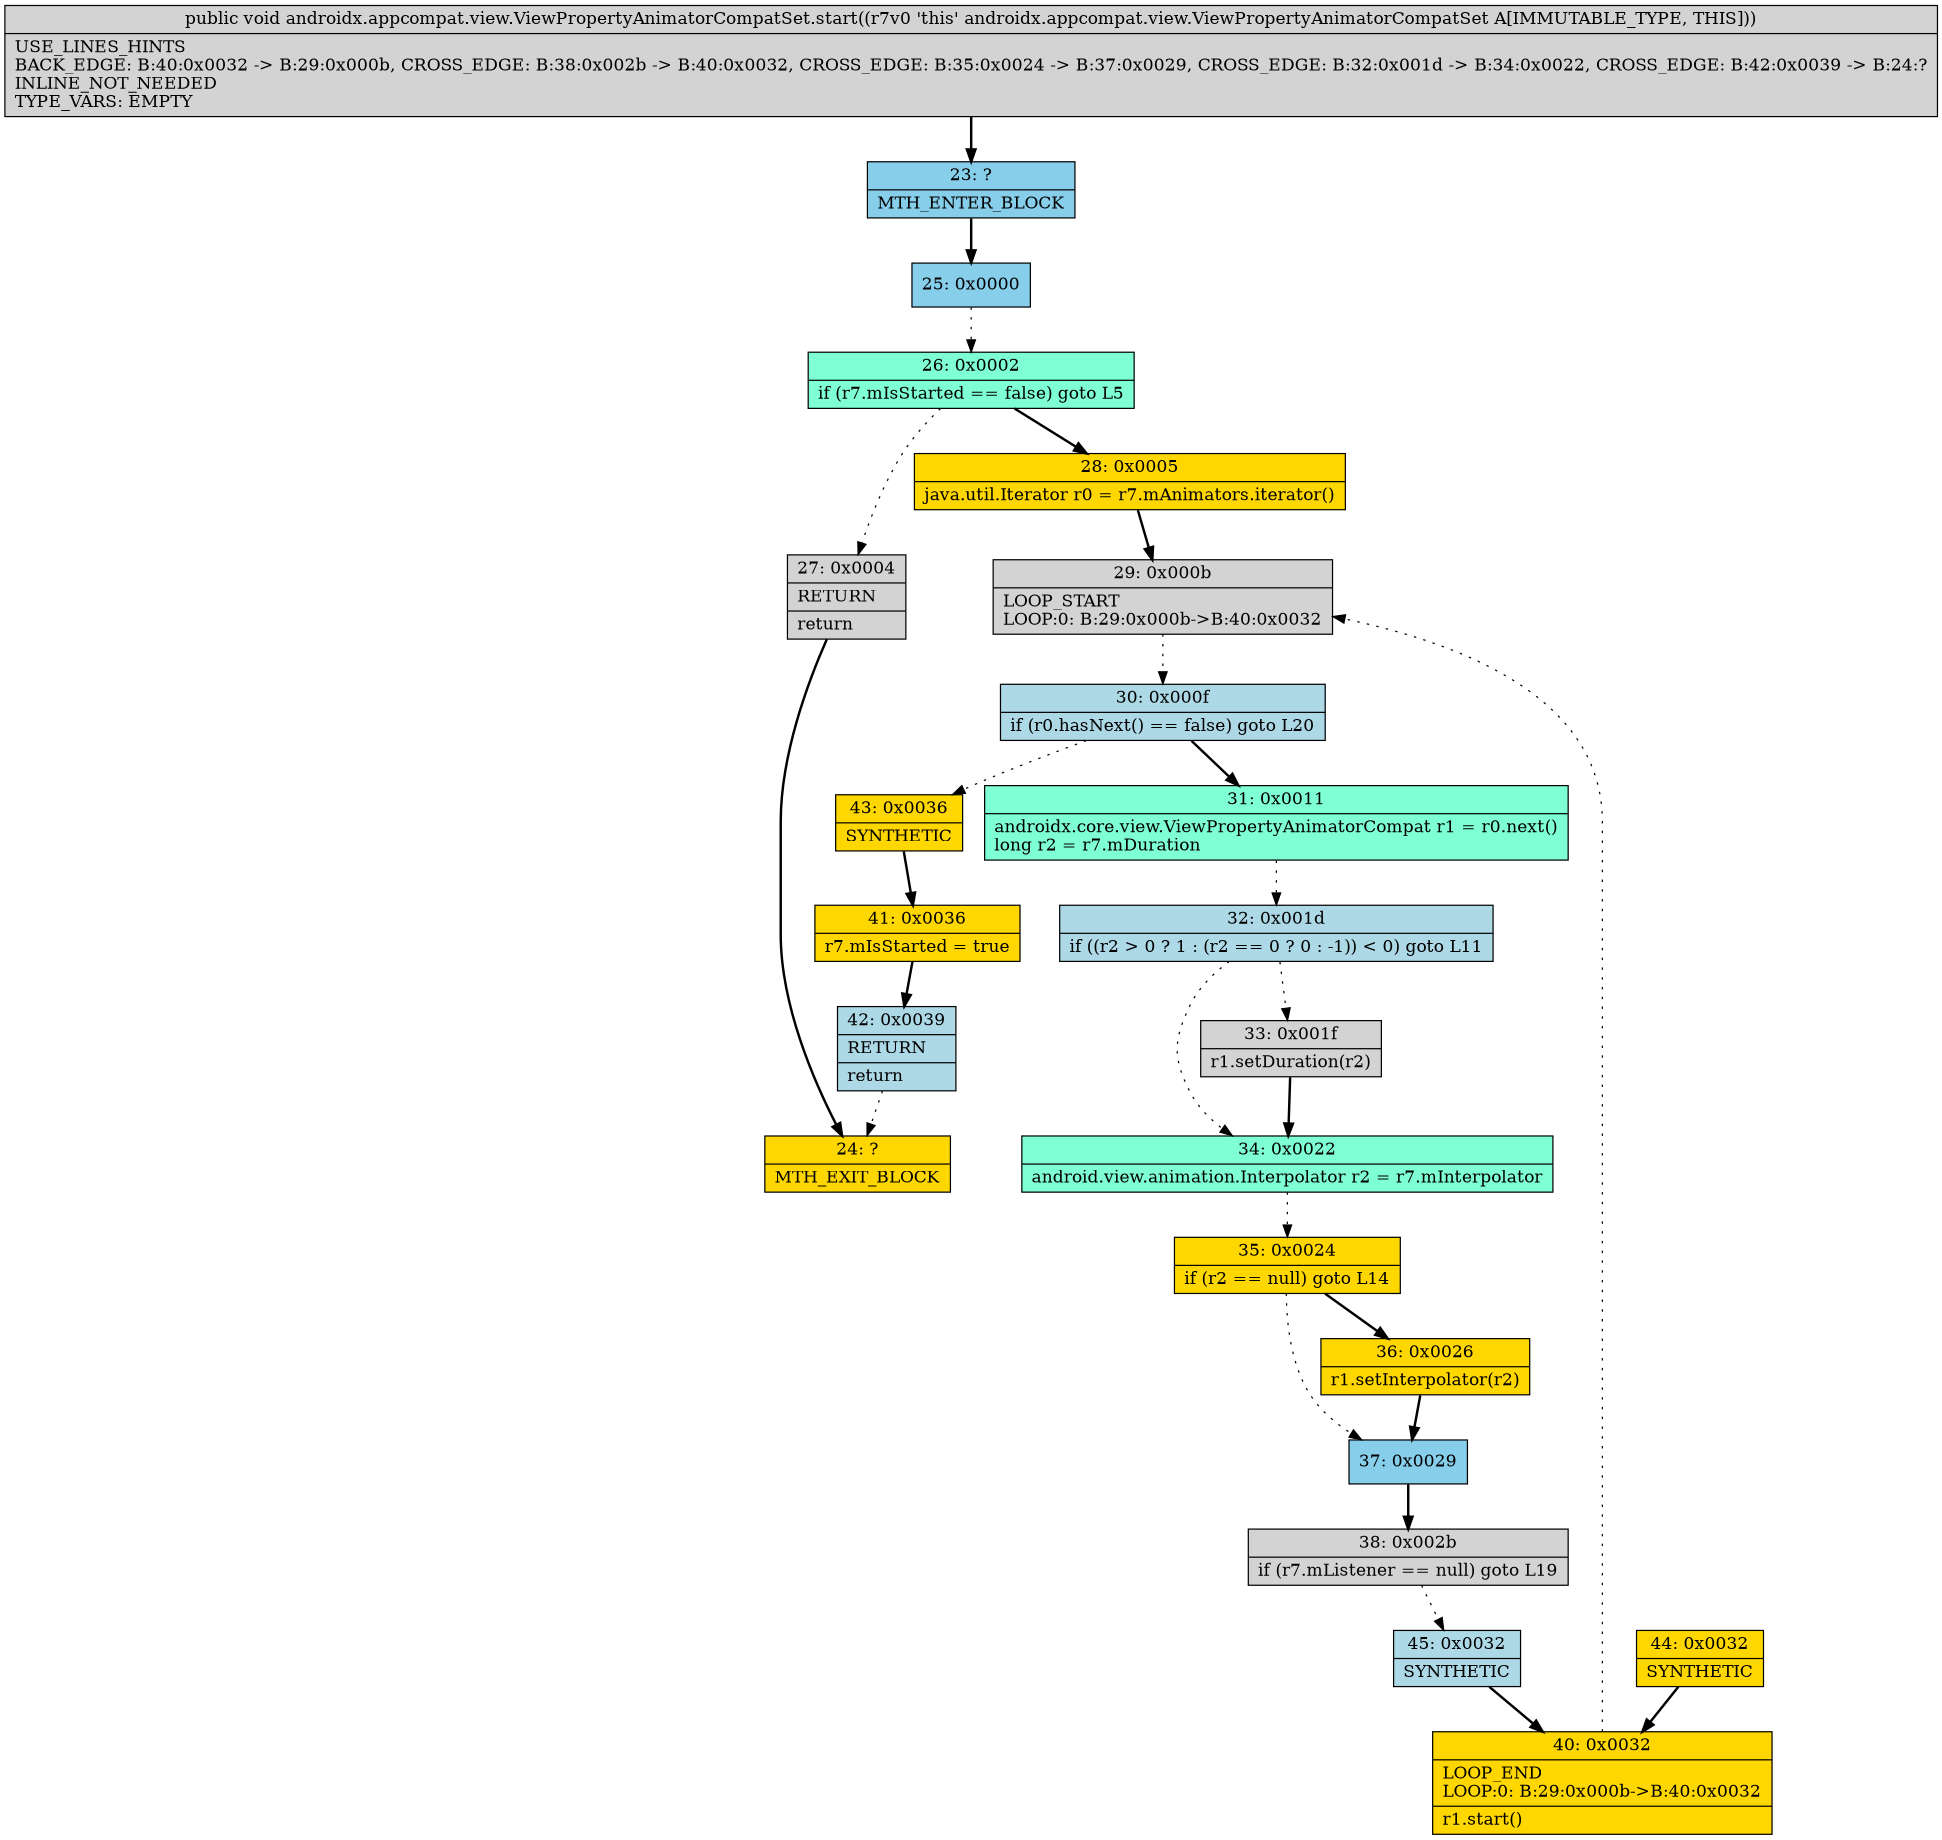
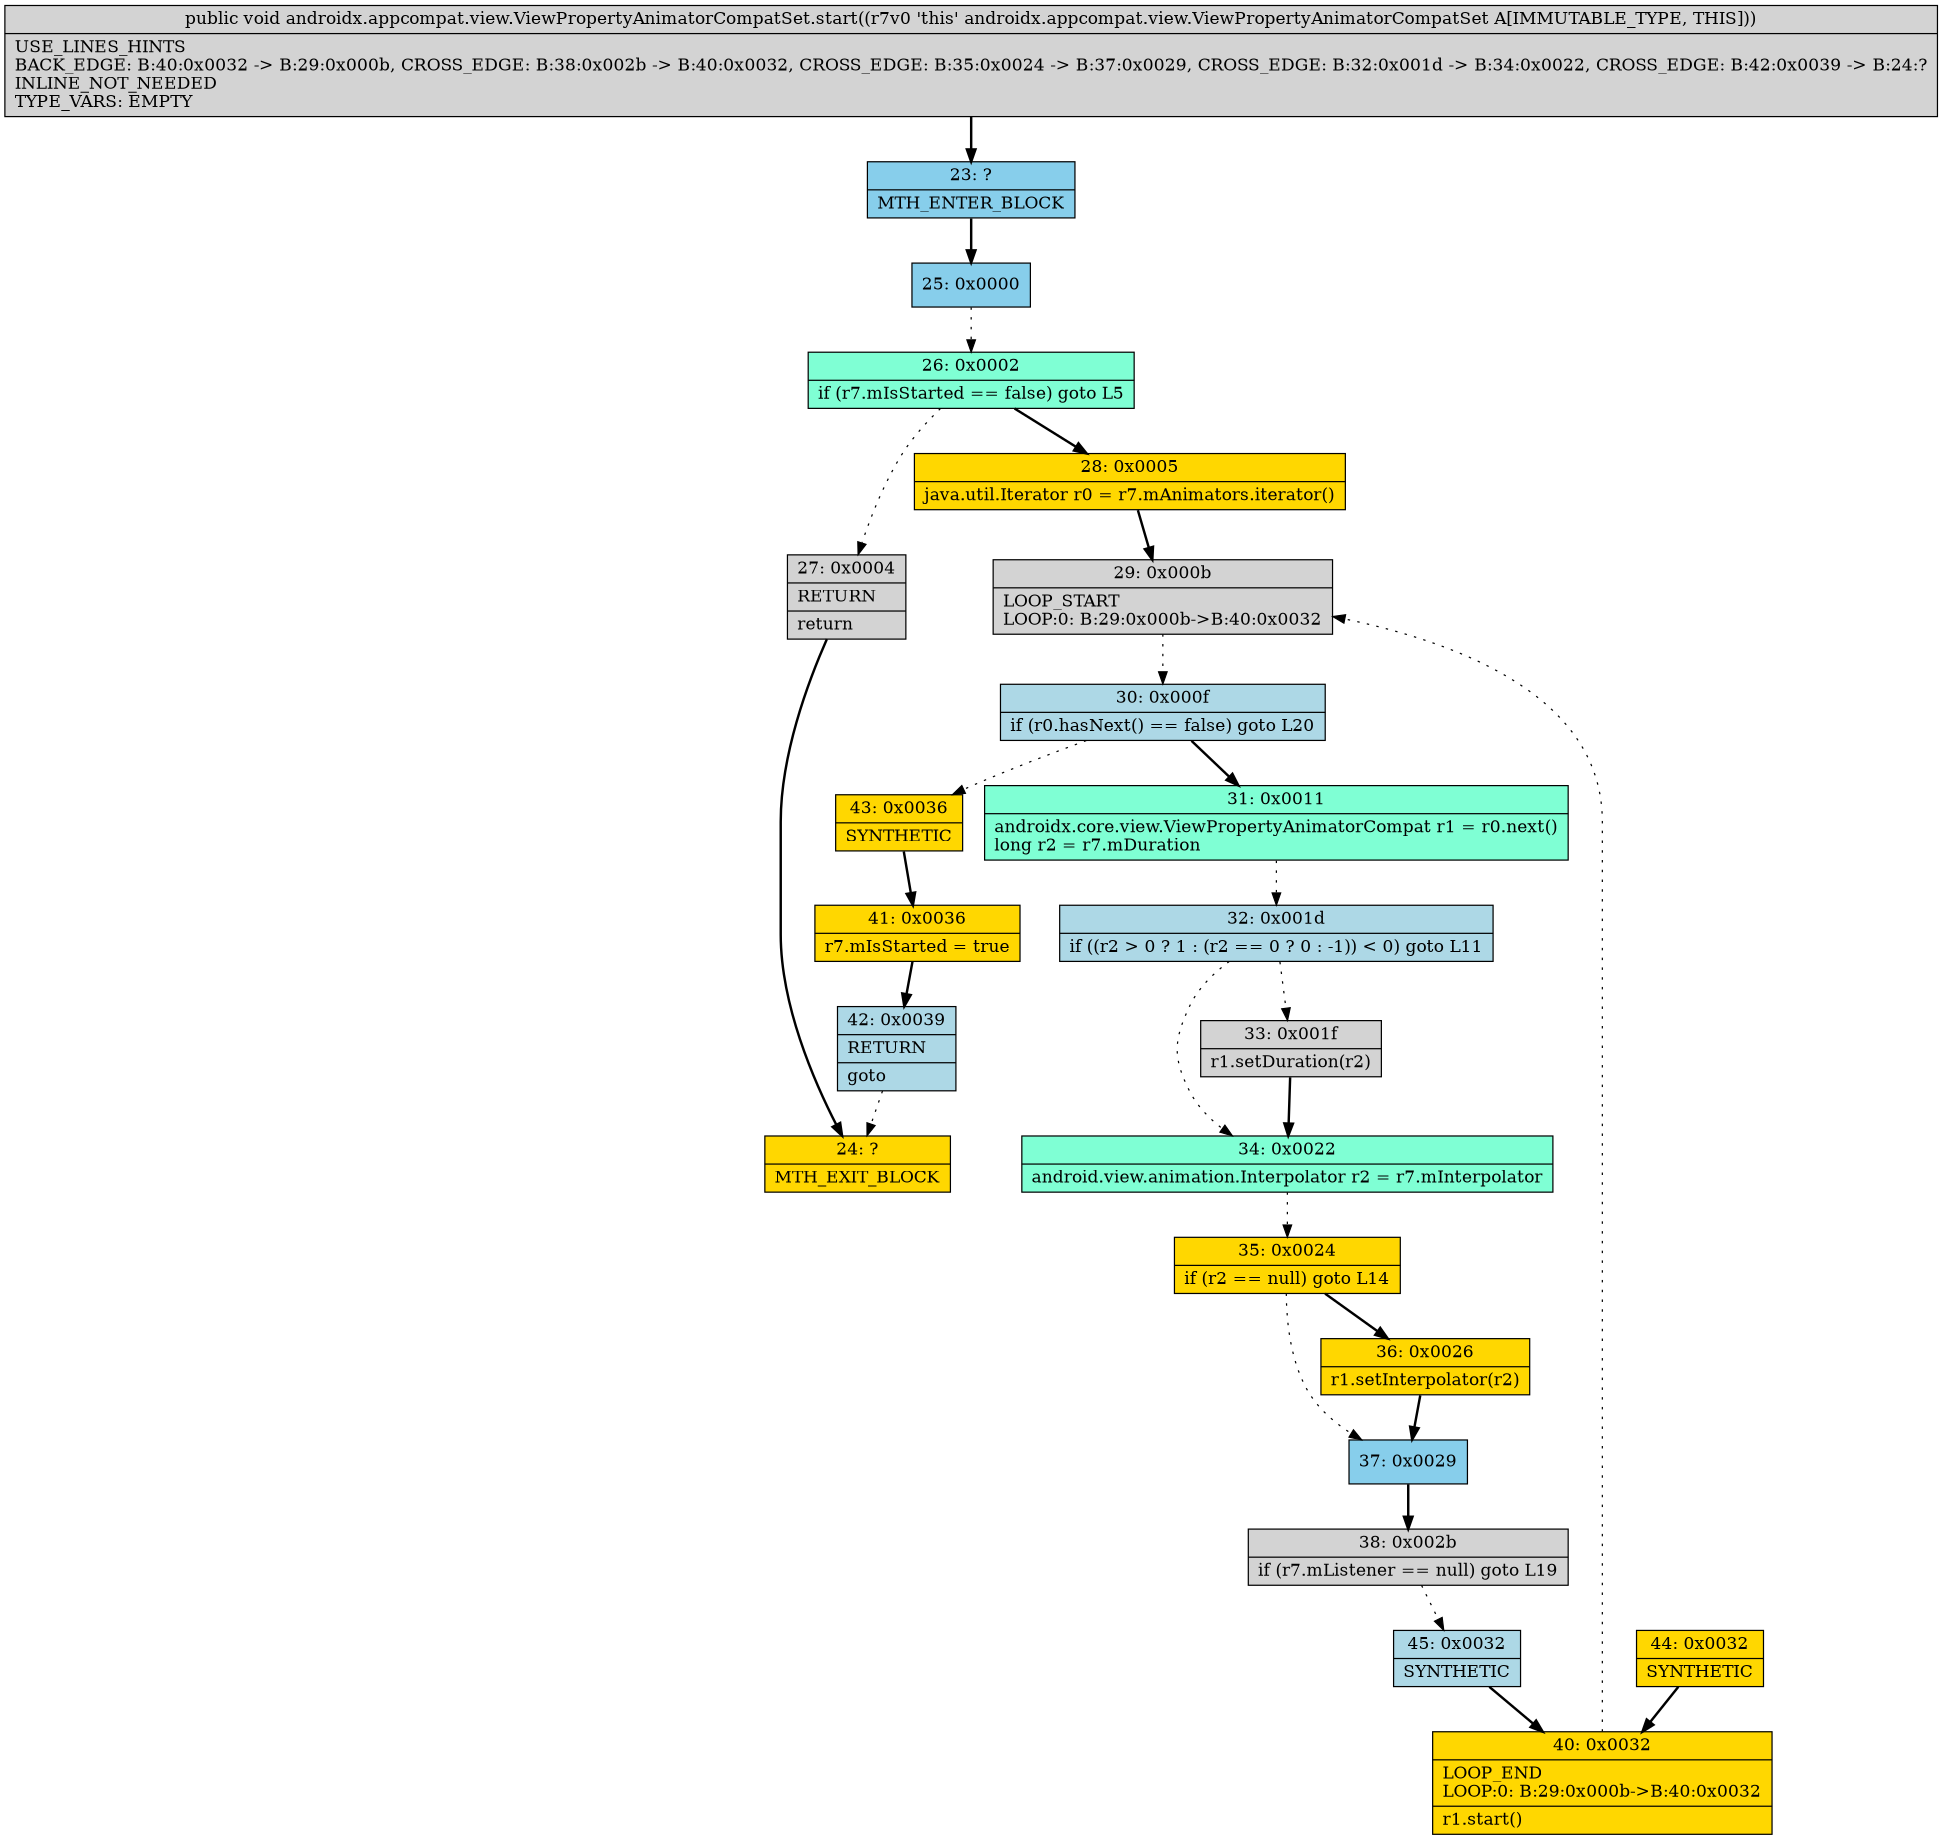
node "42: 0x0039": text "return" -> "goto"
